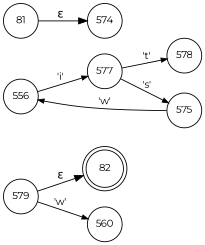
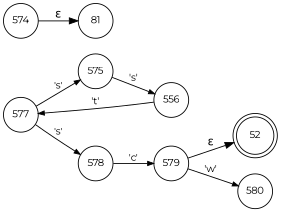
edge "81" -> "574": reversed
edge "577" -> "578": label "'t'" -> "'s'"
edge "556" -> "577": label "'i'" -> "'t'"
edge "575" -> "556": label "'w'" -> "'s'"
edge "578" -> "579": added, label "'c'"
node "82": label "82" -> "52"
node "560": label "560" -> "580"
